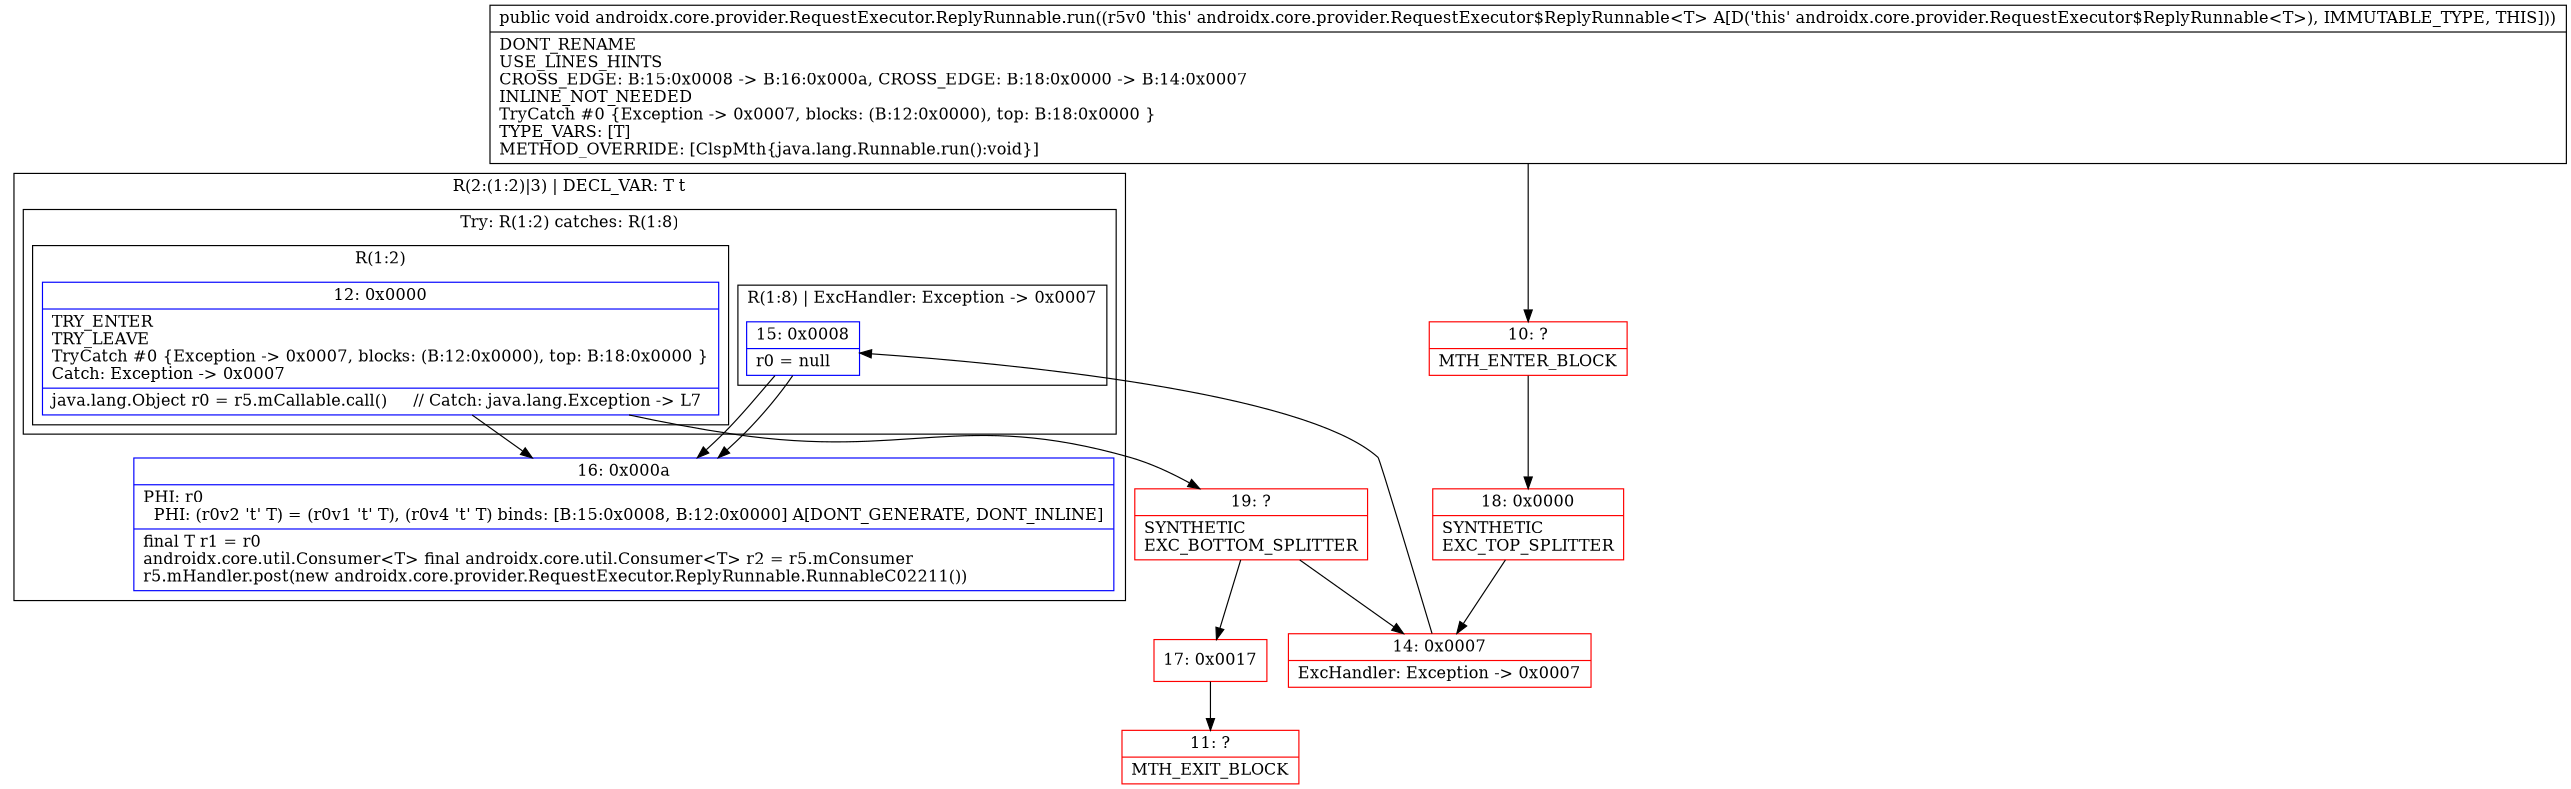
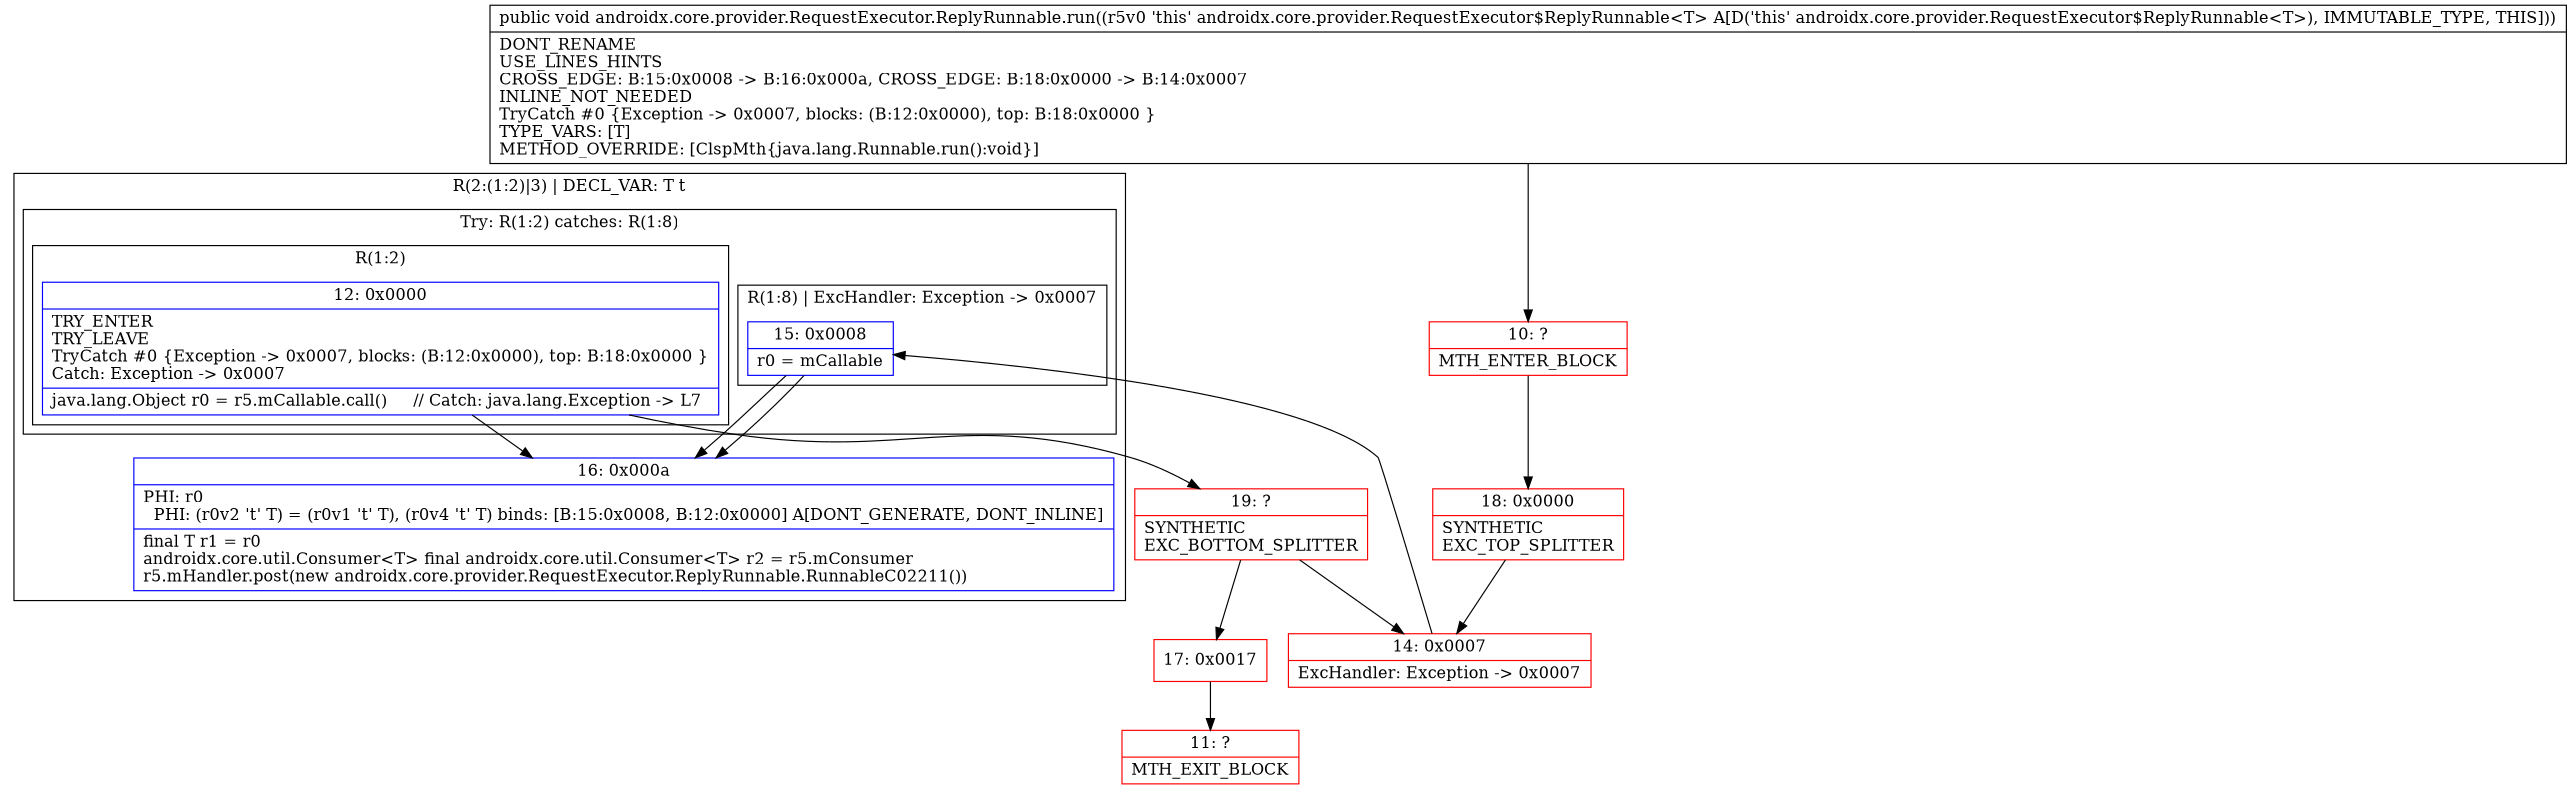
node "15: 0x0008": text "r0 = null" -> "r0 = mCallable"
